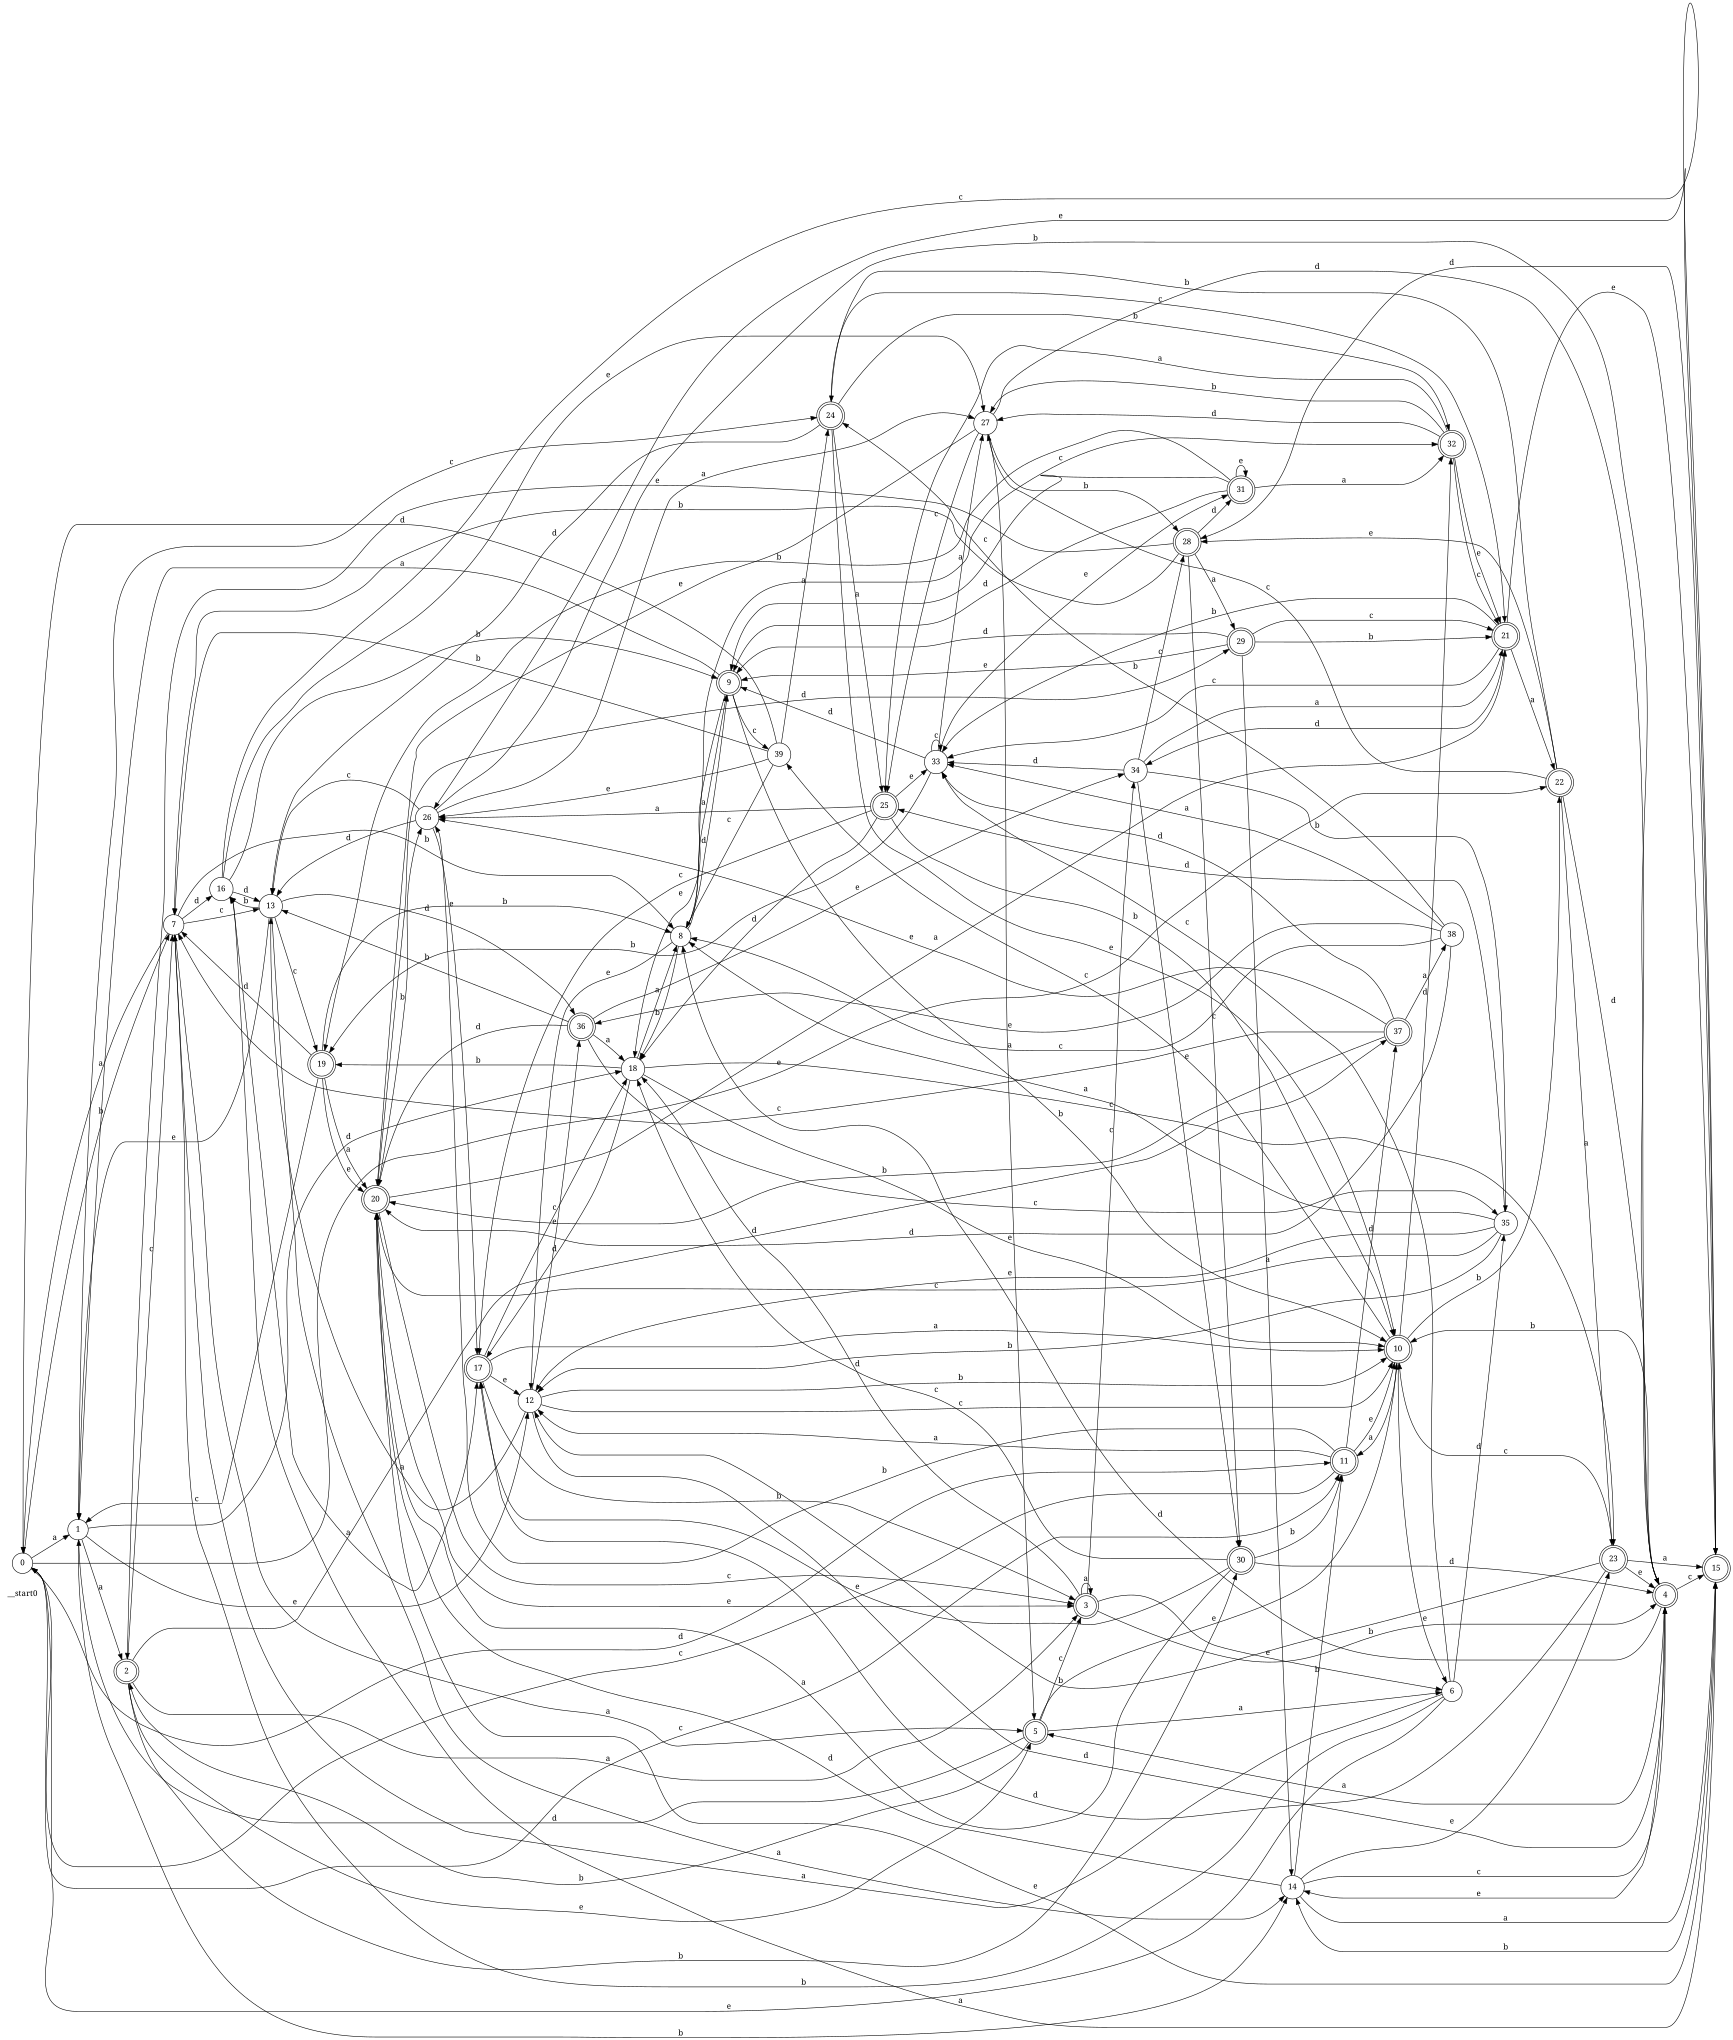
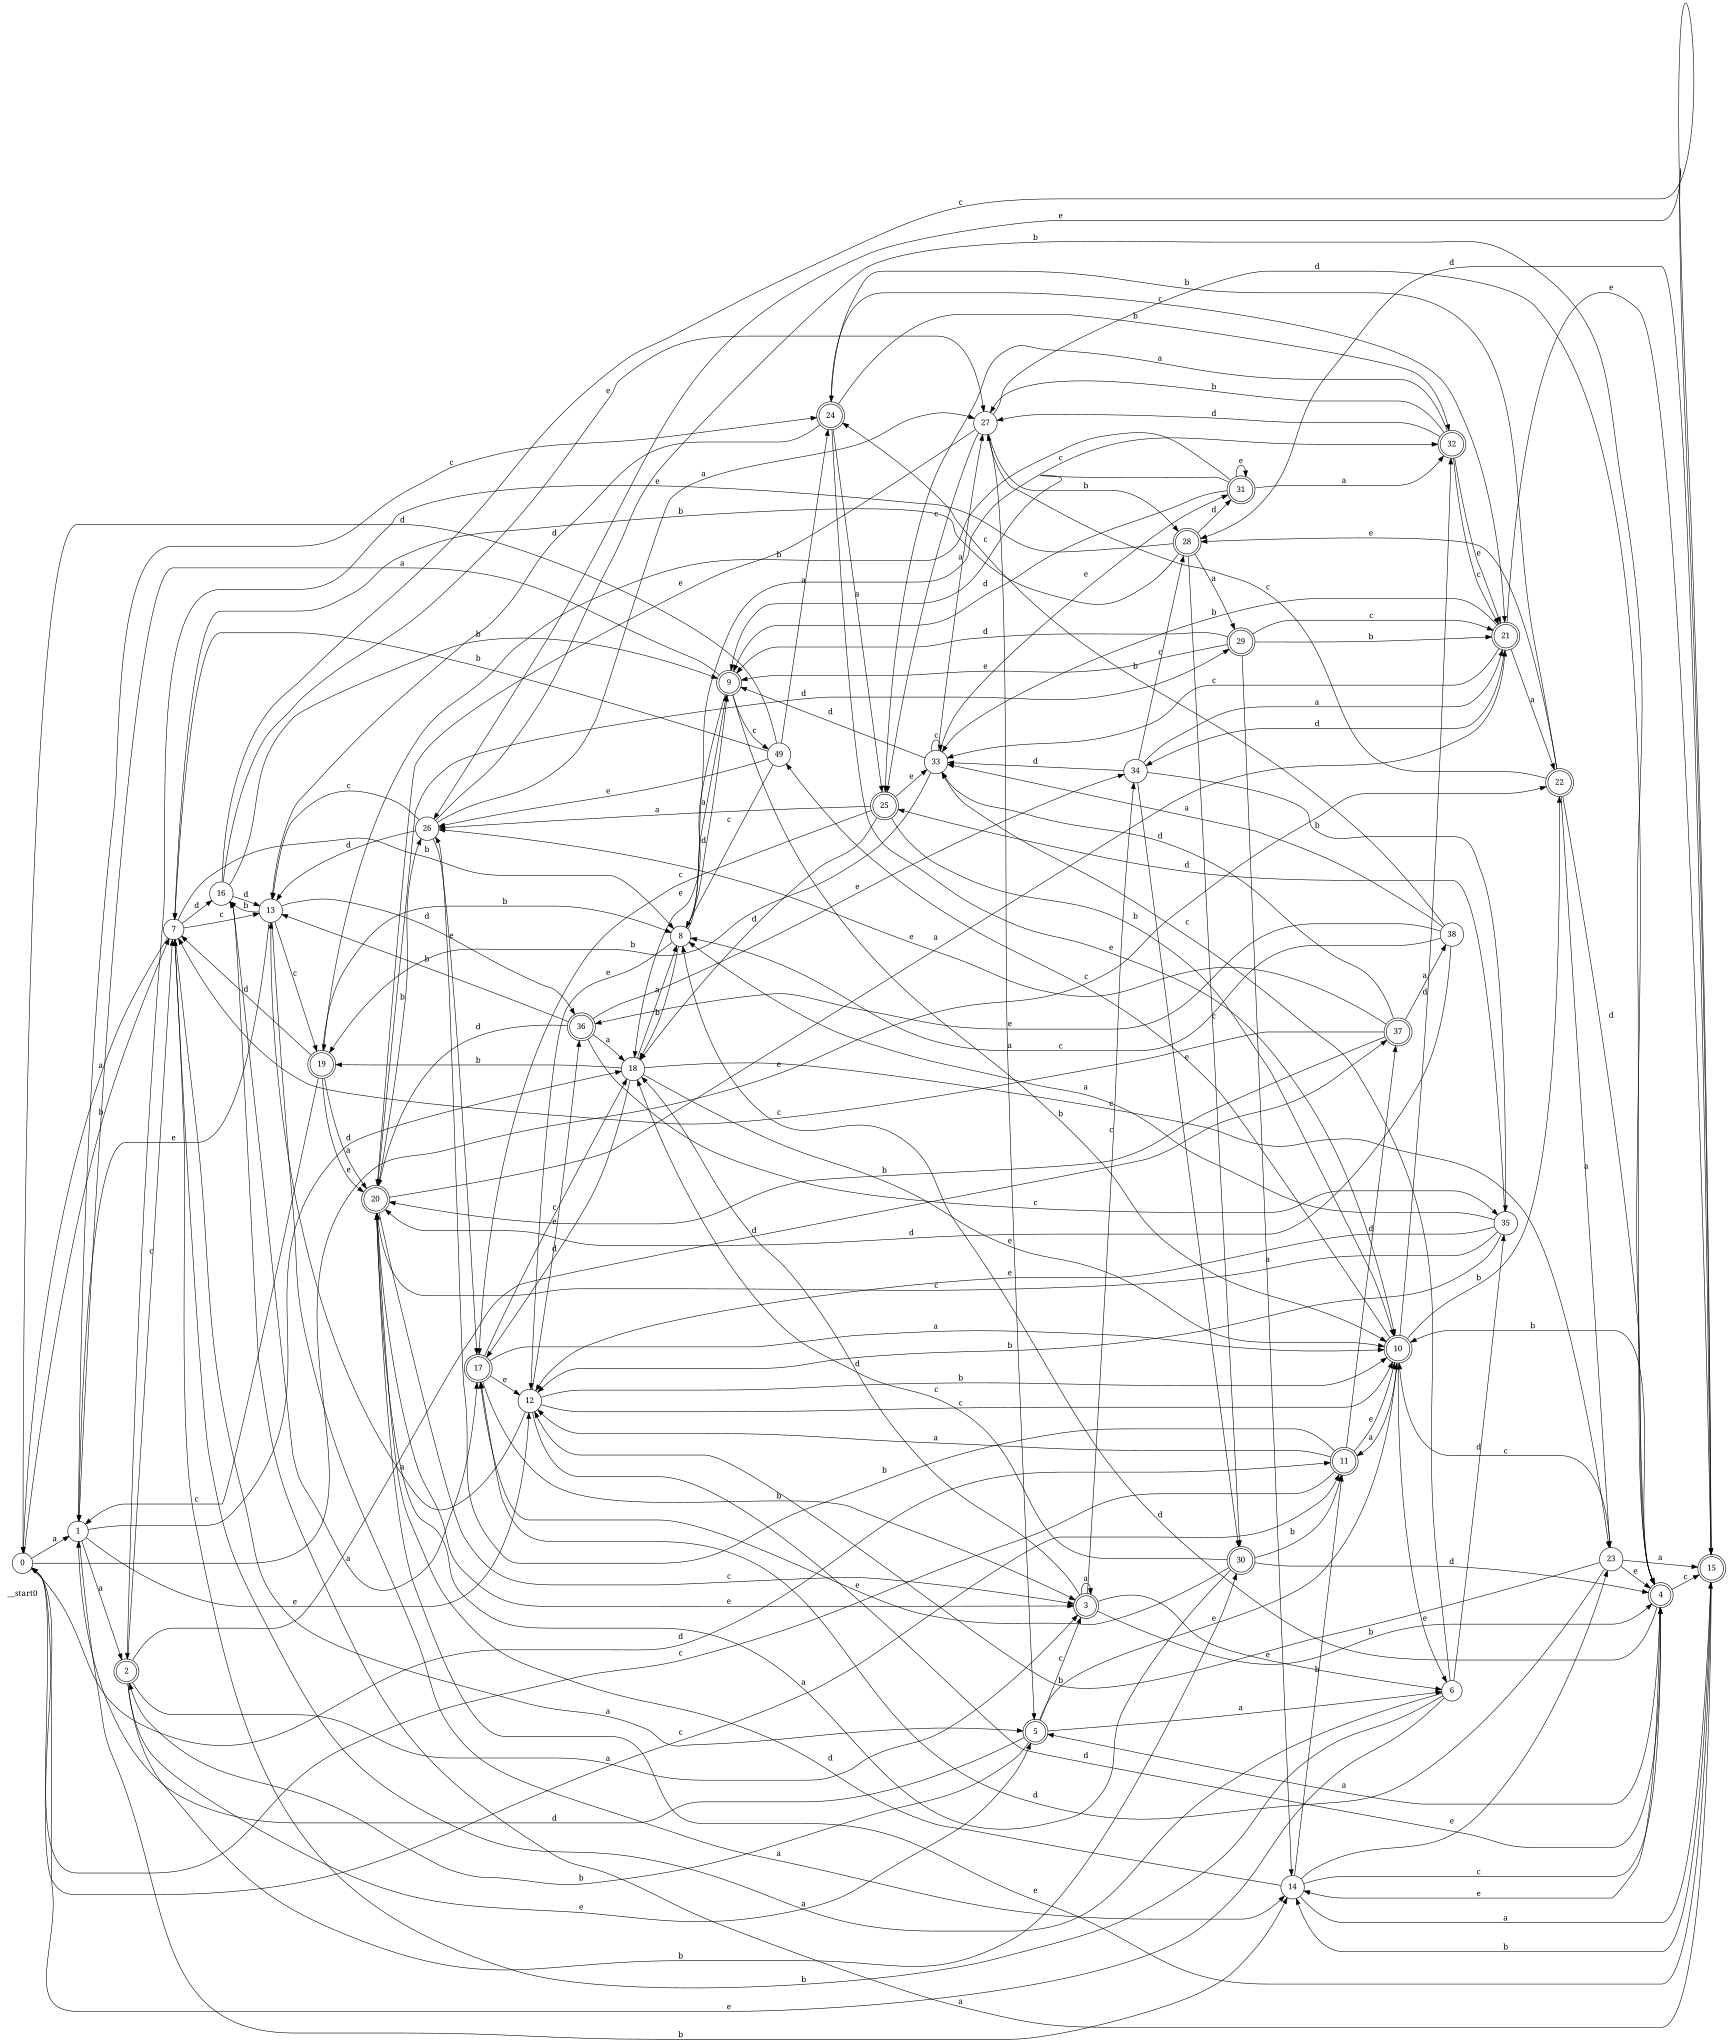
node "39": label "39" -> "49"
node "23": shape doublecircle -> circle
edge "20" -> "15": reversed
